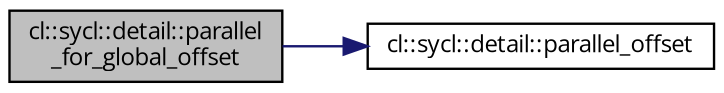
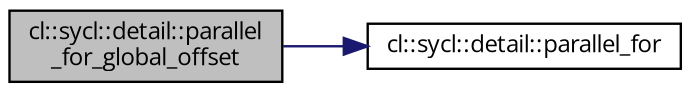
node "cl::sycl::detail::parallel_offset": label "cl::sycl::detail::parallel_offset" -> "cl::sycl::detail::parallel_for"
